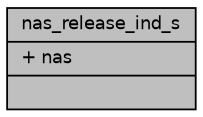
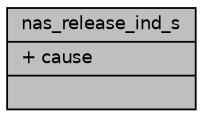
node "nas_release_ind_s": text "+ nas" -> "+ cause"
